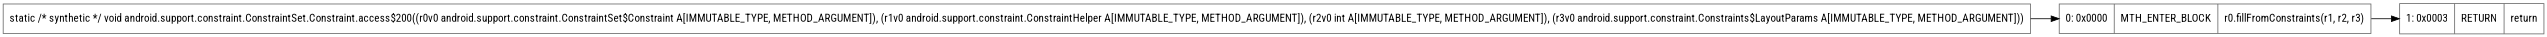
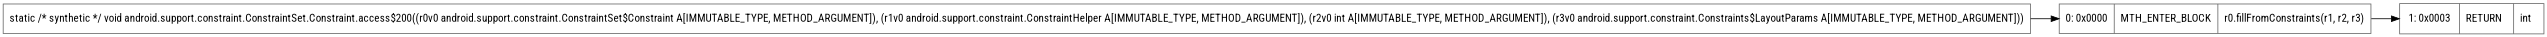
node "1: 0x0003": text "return" -> "int"
